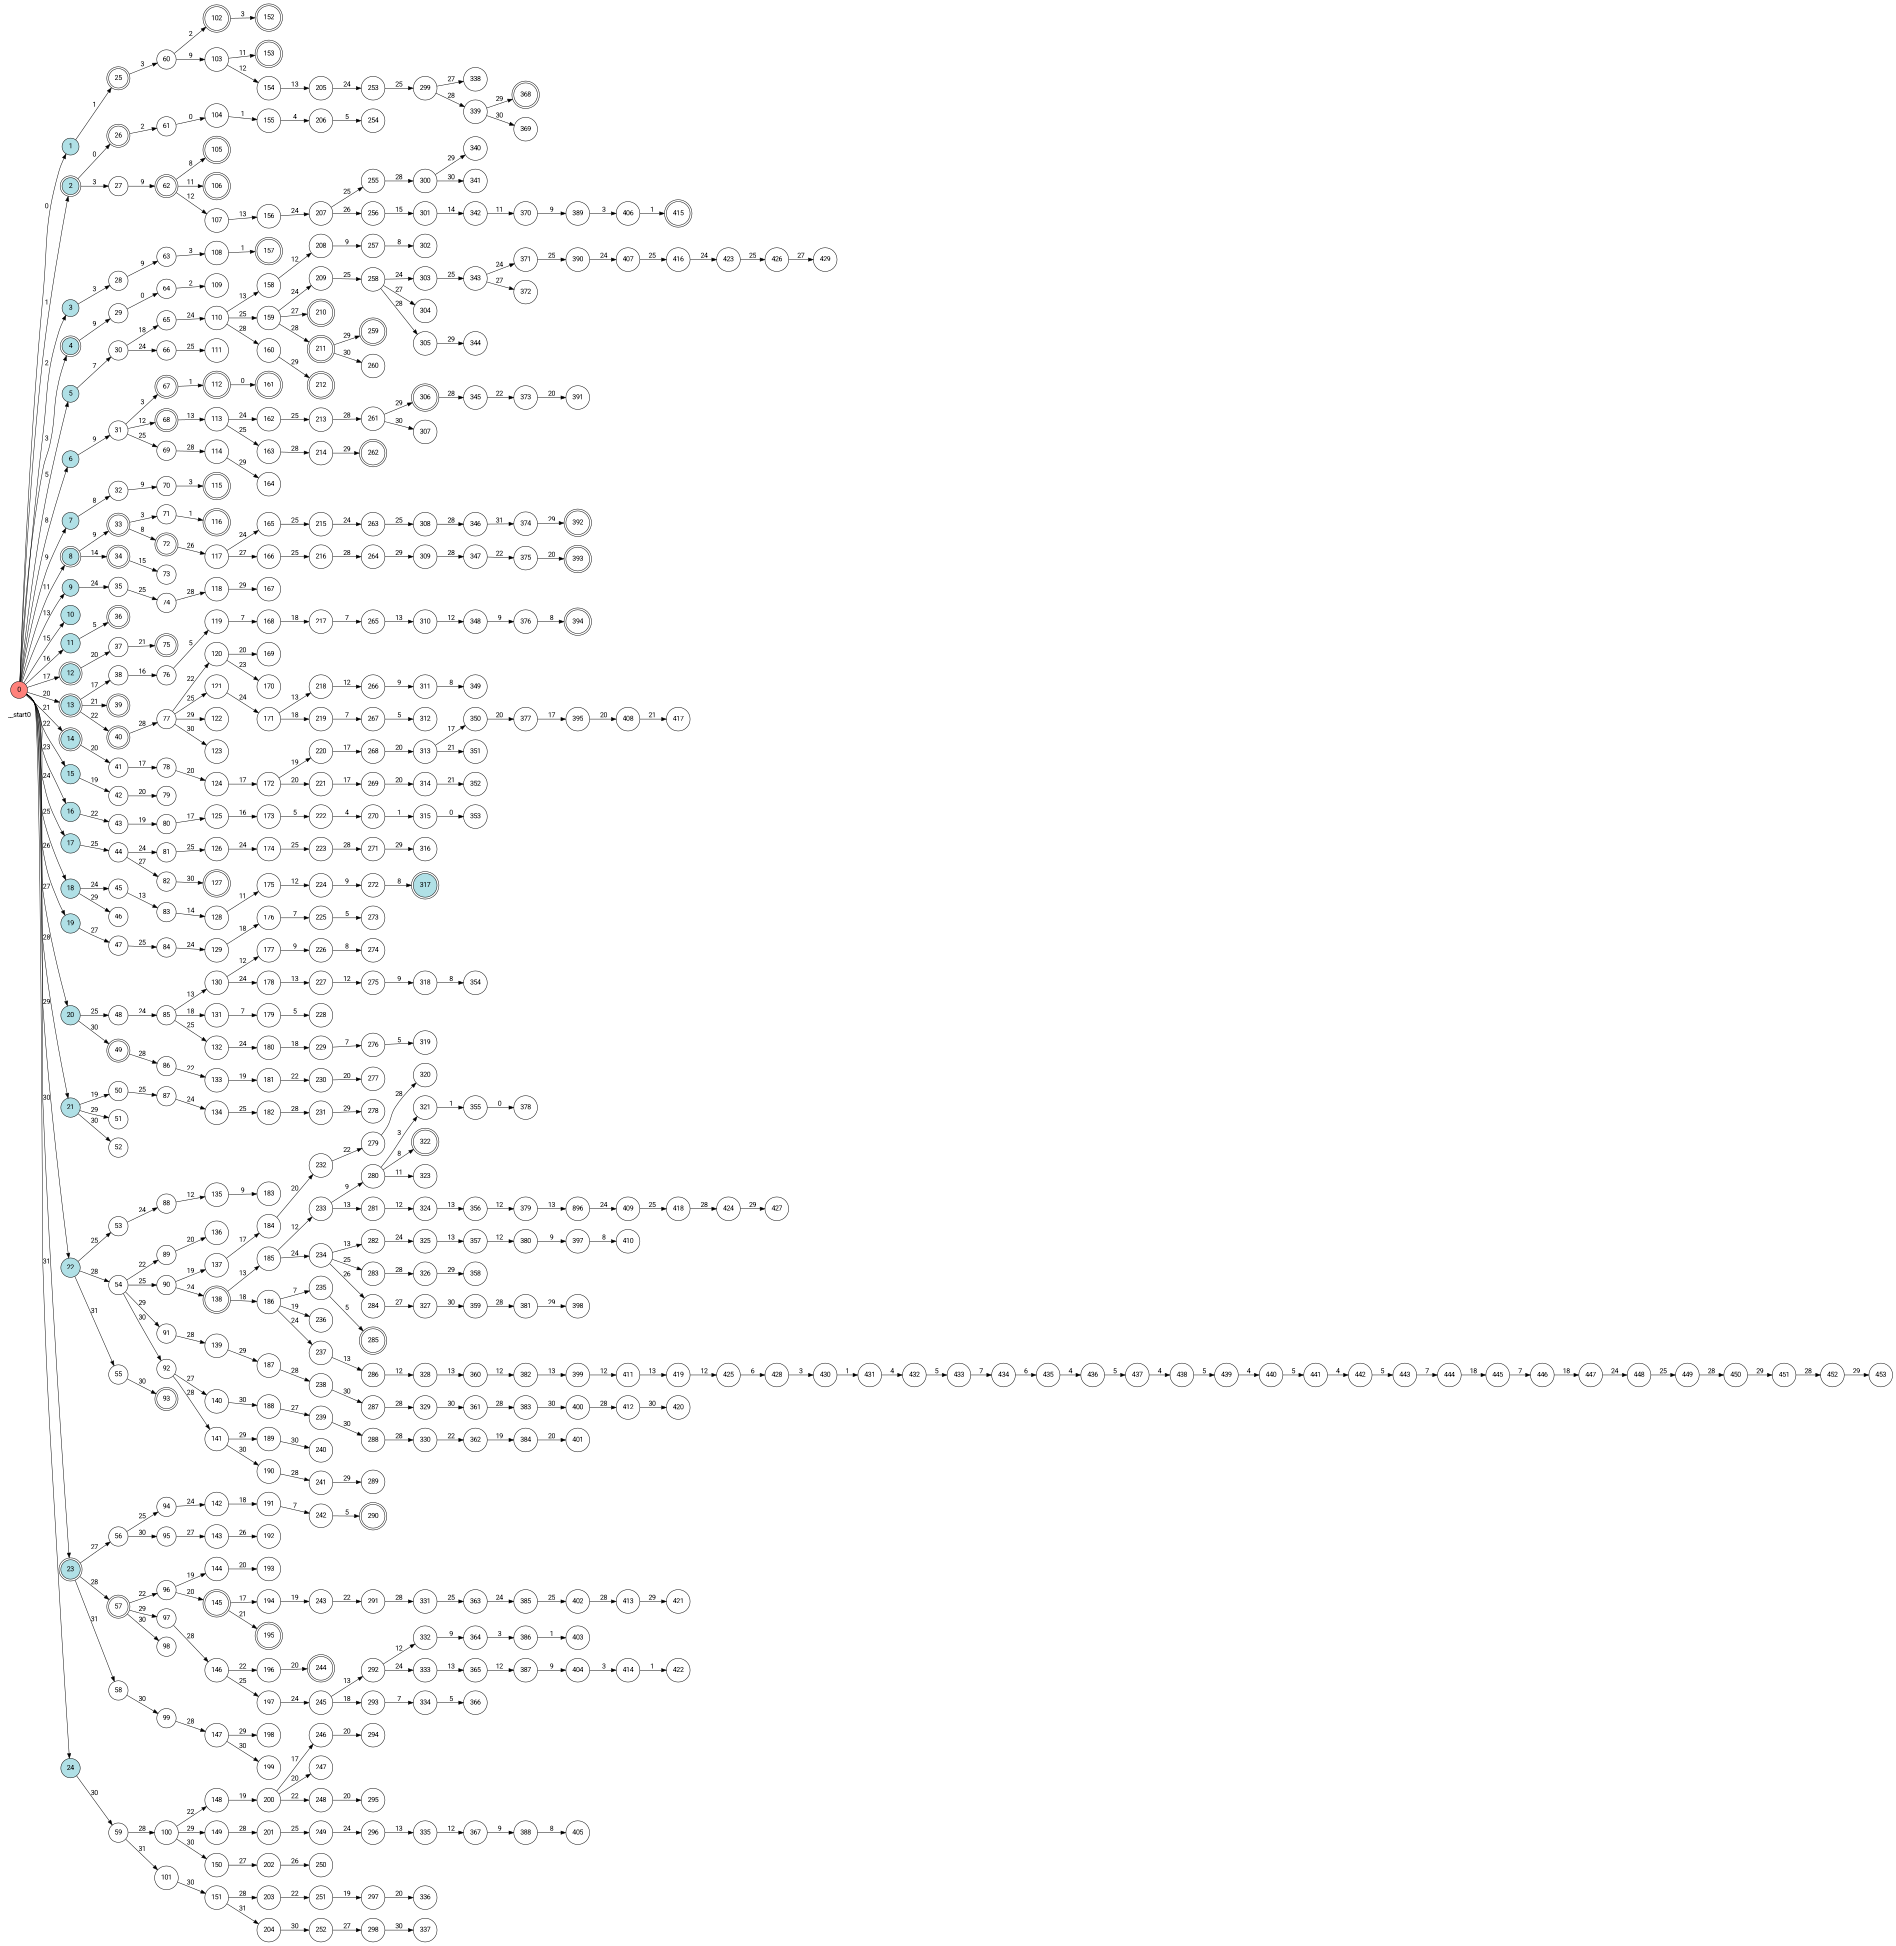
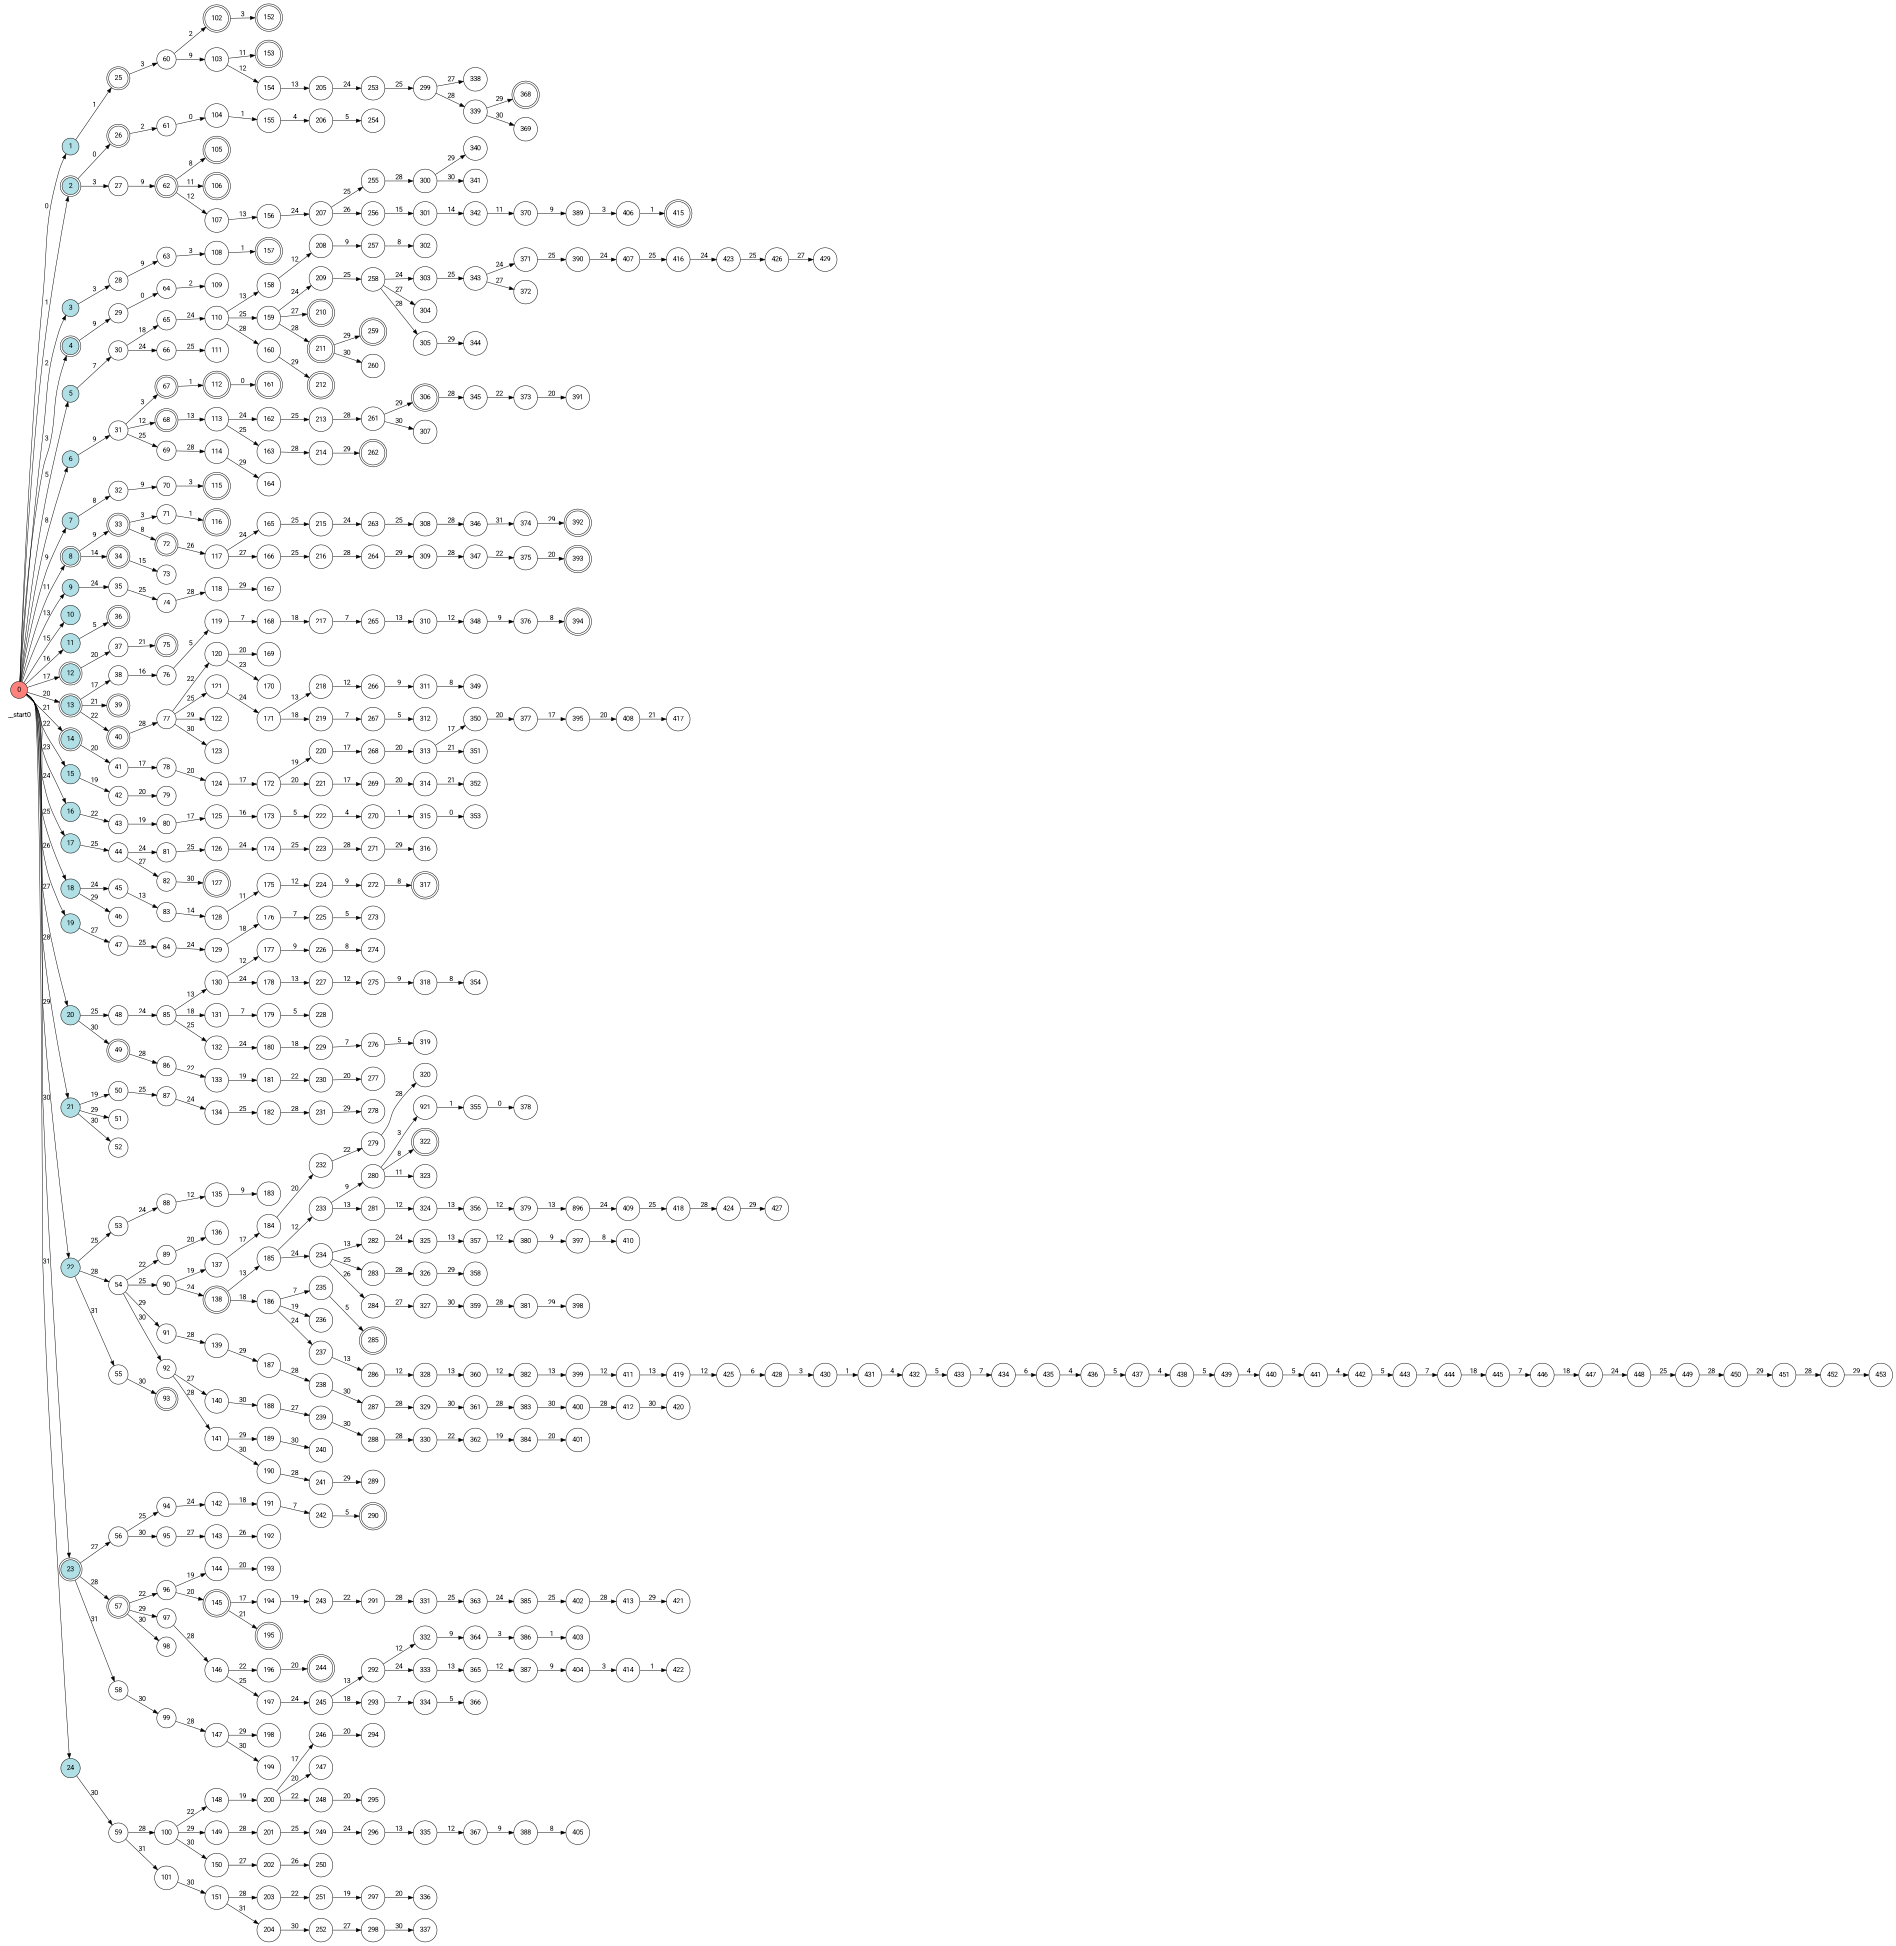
node "317": fillcolor powderblue -> white
node "321": label "321" -> "921"
